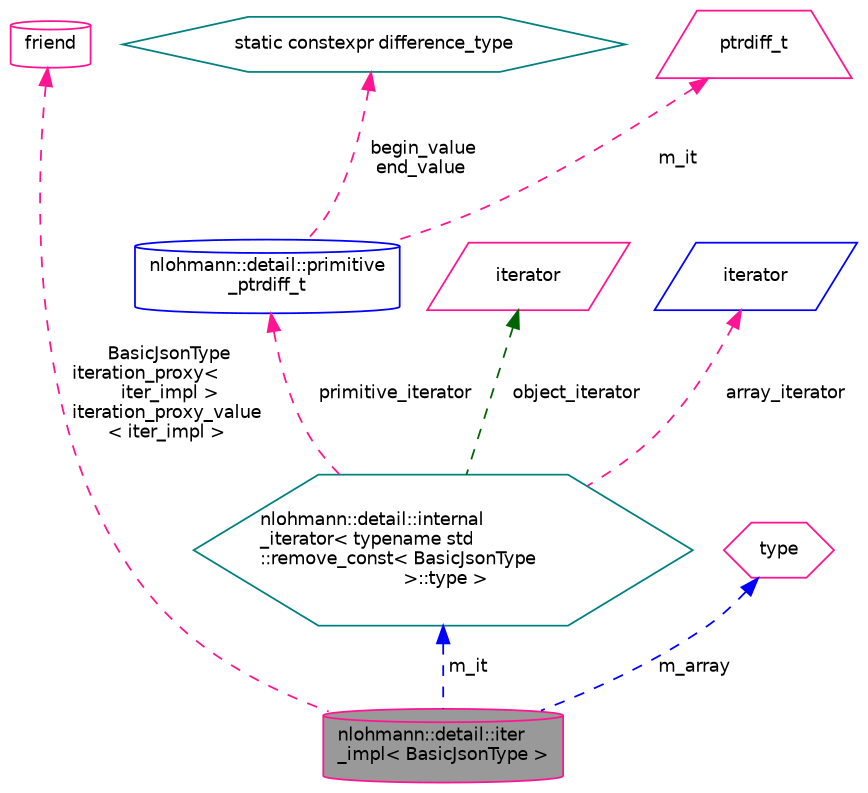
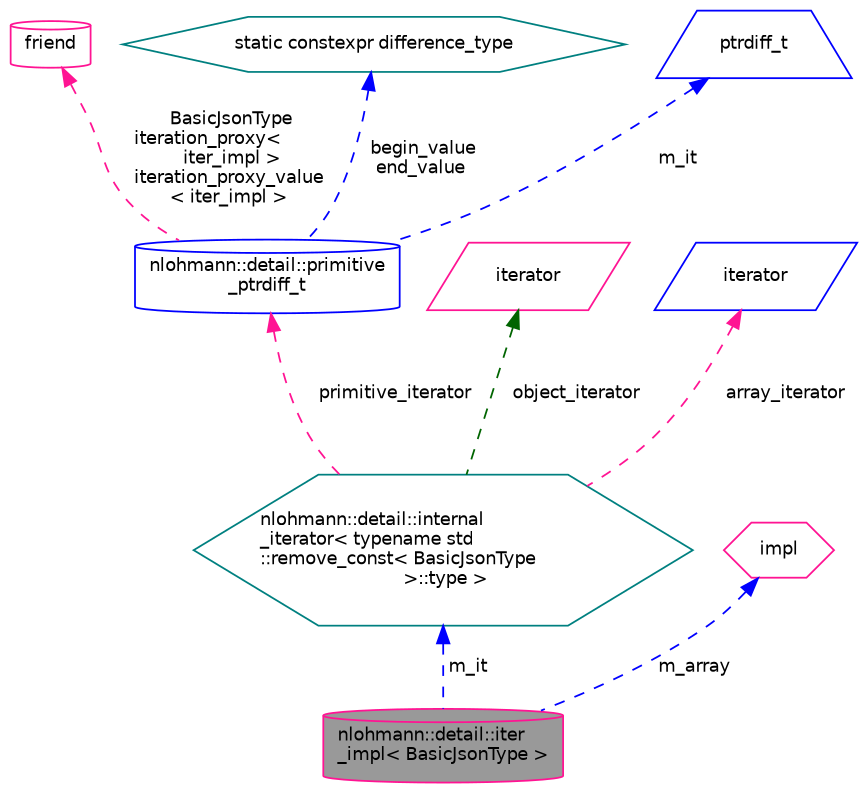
node "ptrdiff_t": color deeppink -> blue
edge "nlohmann::detail::primitive _ptrdiff_t" -> "static constexpr difference_type": color deeppink -> blue
edge "nlohmann::detail::primitive _ptrdiff_t" -> "ptrdiff_t": color deeppink -> blue
edge "nlohmann::detail::iter _impl< BasicJsonType >" -> "friend": now "nlohmann::detail::primitive _ptrdiff_t" -> "friend"
node "type": label "type" -> "impl"
